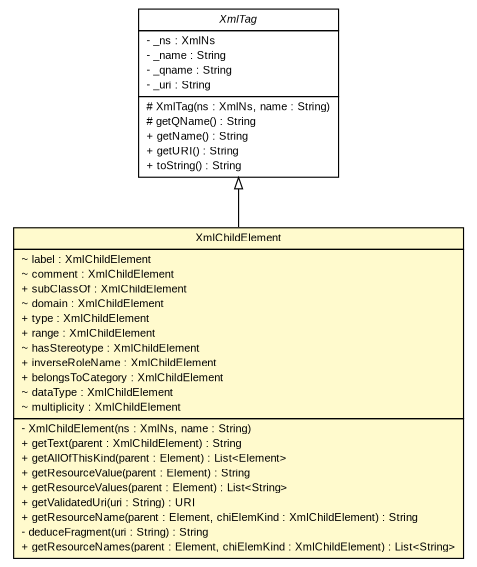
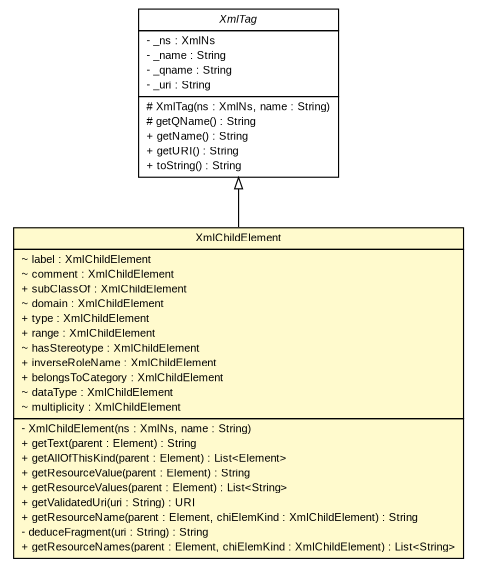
node "XmlChildElement": text "+ getText(parent : XmlChildElement) : String" -> "+ getText(parent : Element) : String"
